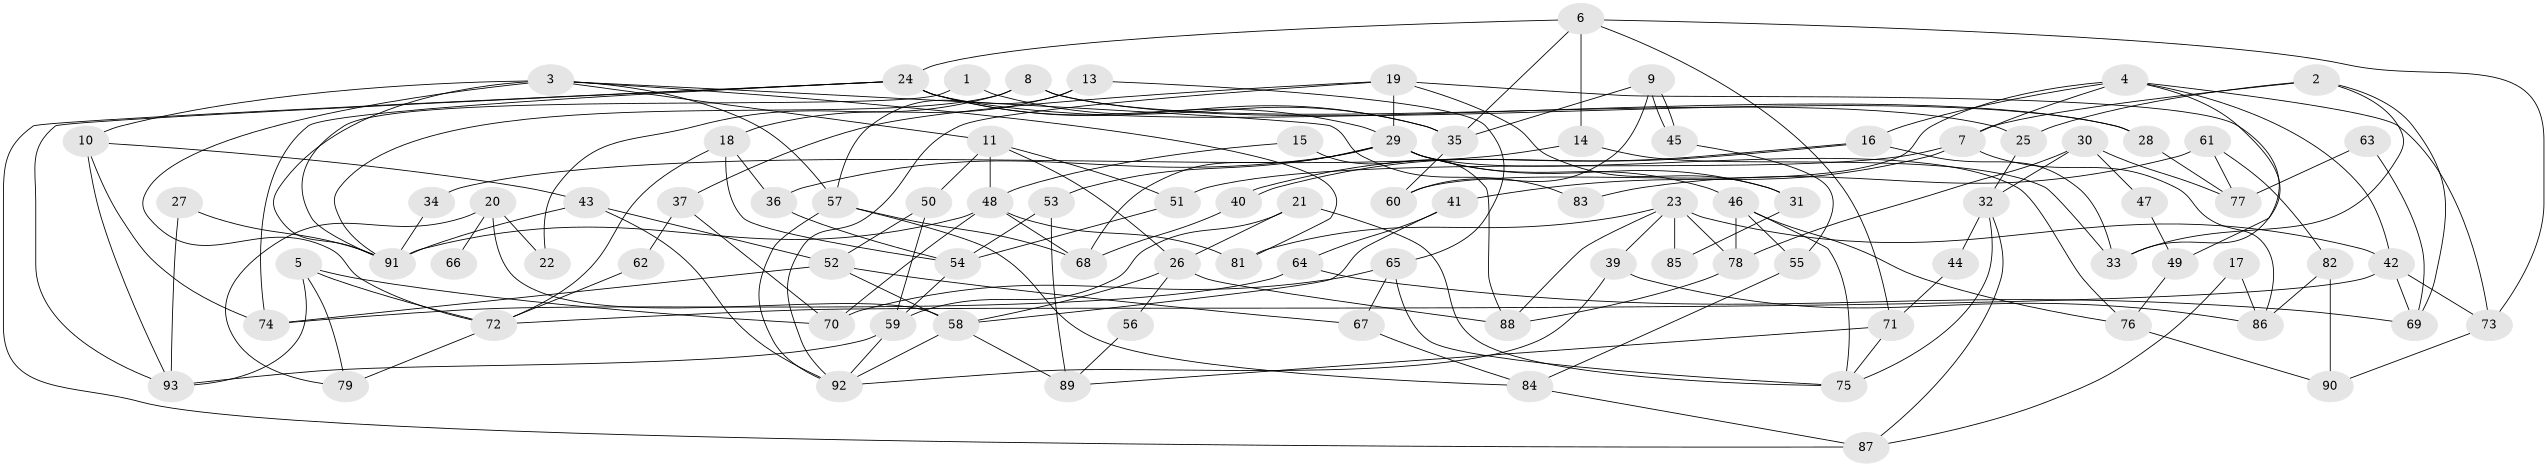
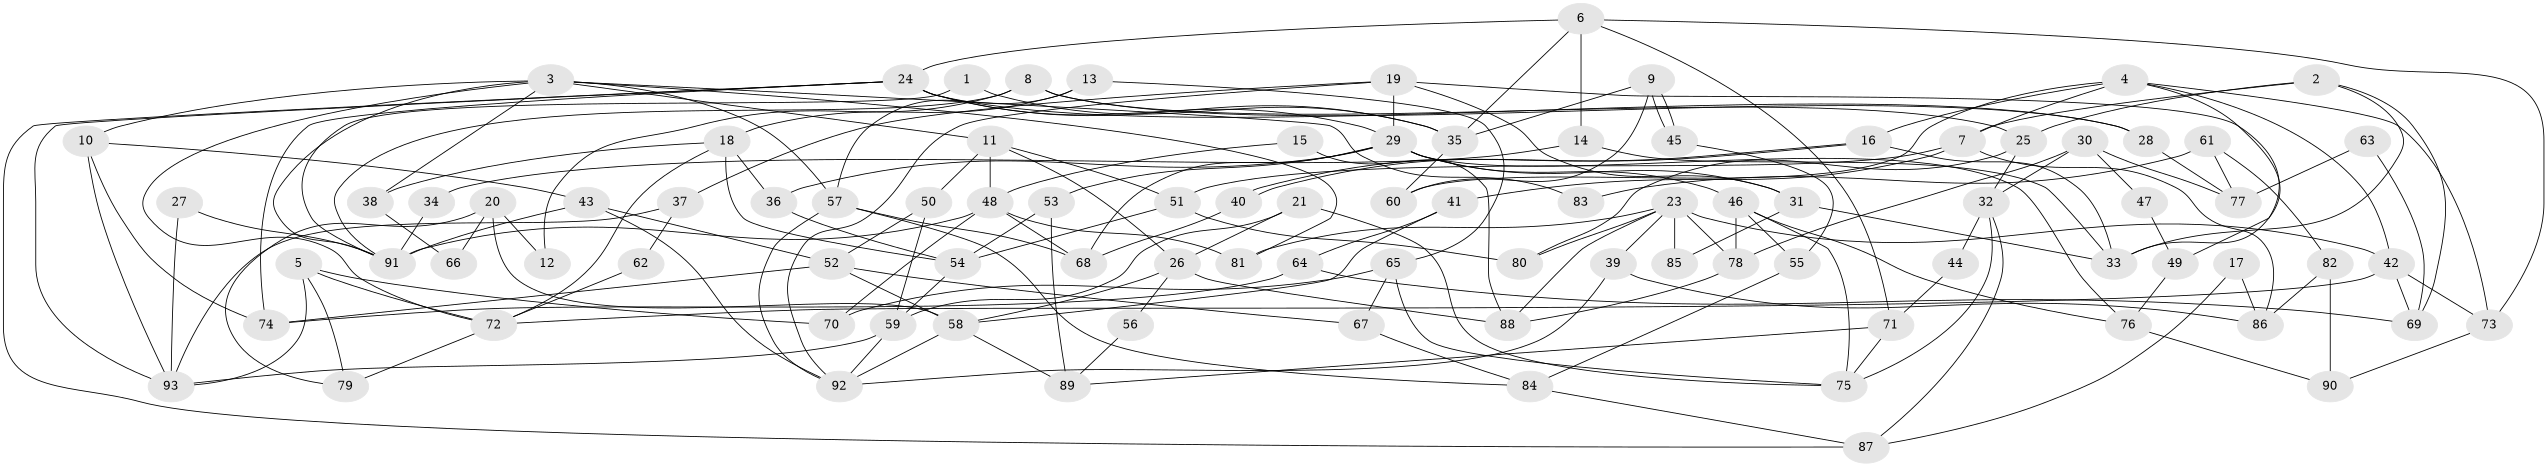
node "38": added
edge "31" -- "33": added
node "22": label "22" -> "12"
edge "37" -- "70": now "37" -- "93"
node "80": added
